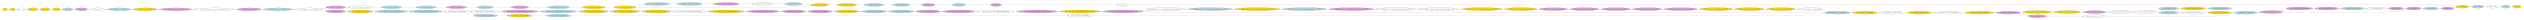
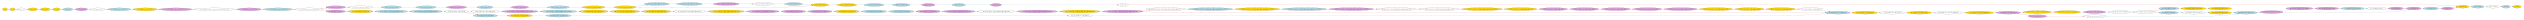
node "100, 148: 8 9 24 25 41 42 77 78": fillcolor lightblue -> gold
